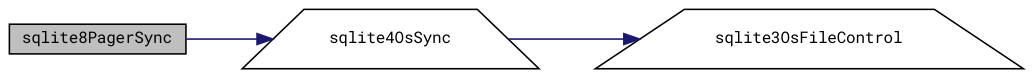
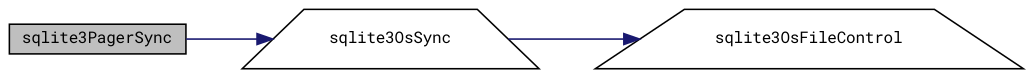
node "sqlite8PagerSync": label "sqlite8PagerSync" -> "sqlite3PagerSync"
node "sqlite4OsSync": label "sqlite4OsSync" -> "sqlite3OsSync"
